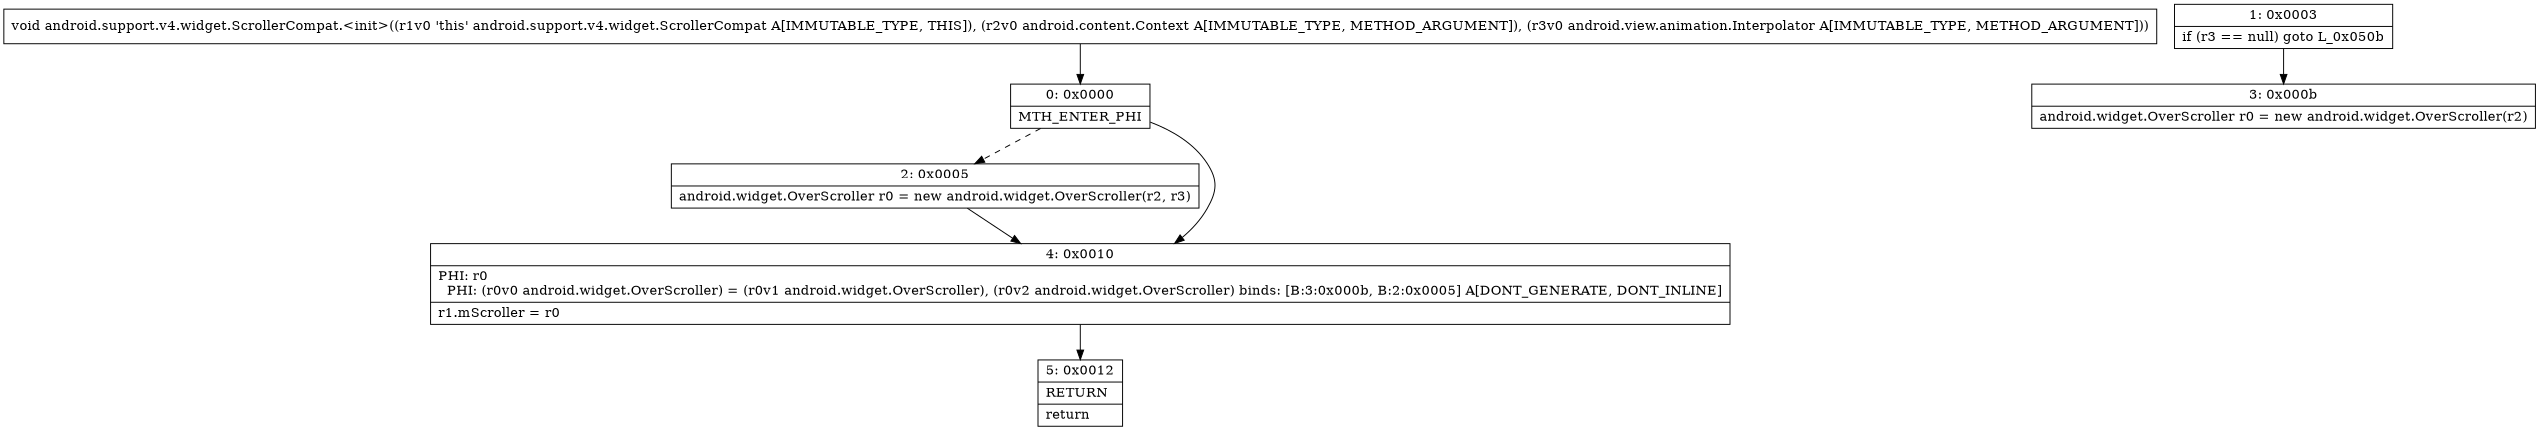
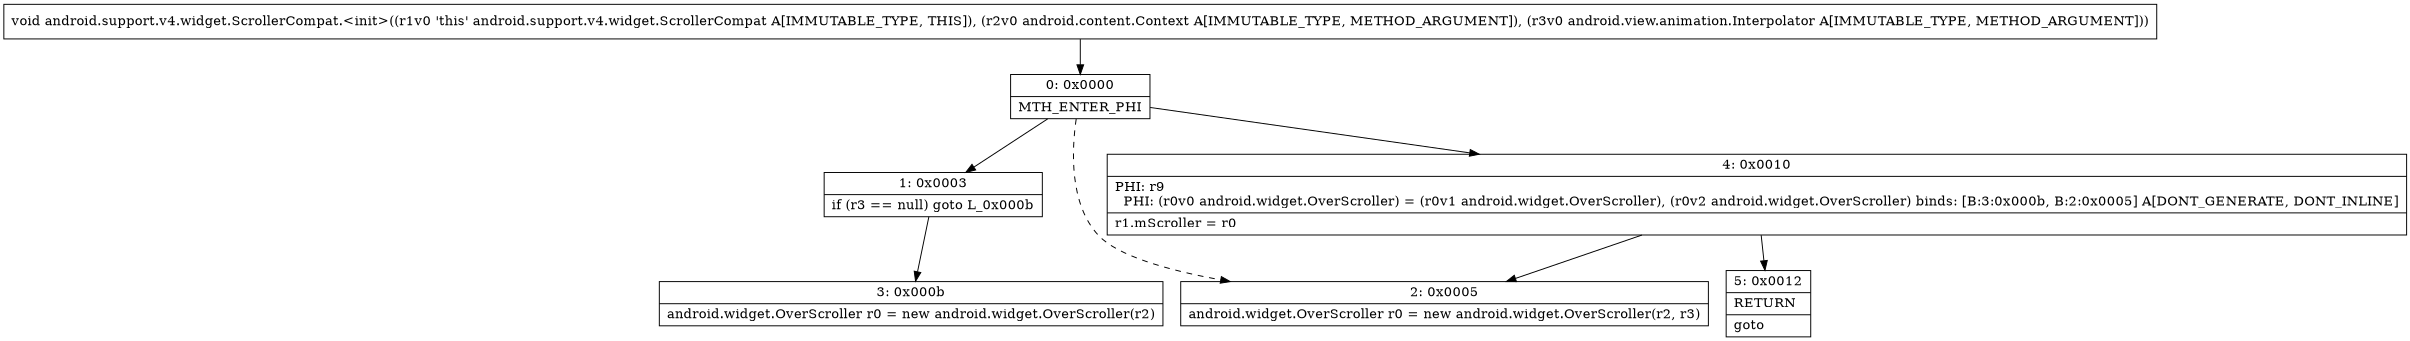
node "1: 0x0003": text "if (r3 == null) goto L_0x050b" -> "if (r3 == null) goto L_0x000b"
edge "0: 0x0000" -> "1: 0x0003": added
edge "2: 0x0005" -> "4: 0x0010": reversed
node "4: 0x0010": text "PHI: r0" -> "PHI: r9"
node "5: 0x0012": text "return" -> "goto"
